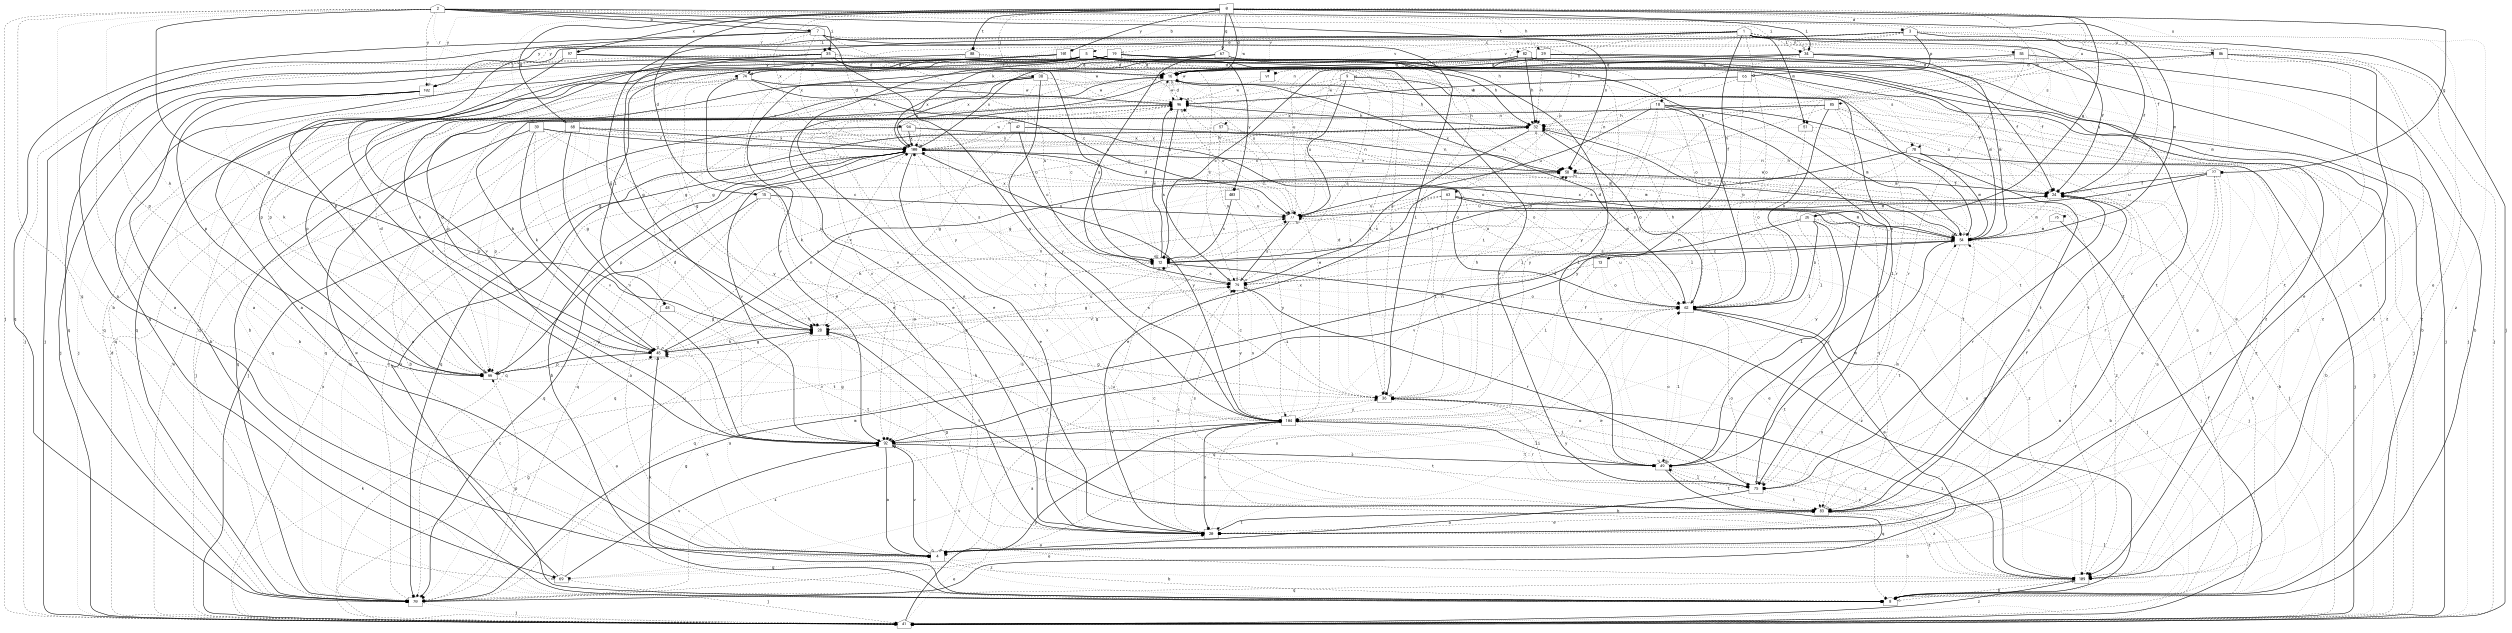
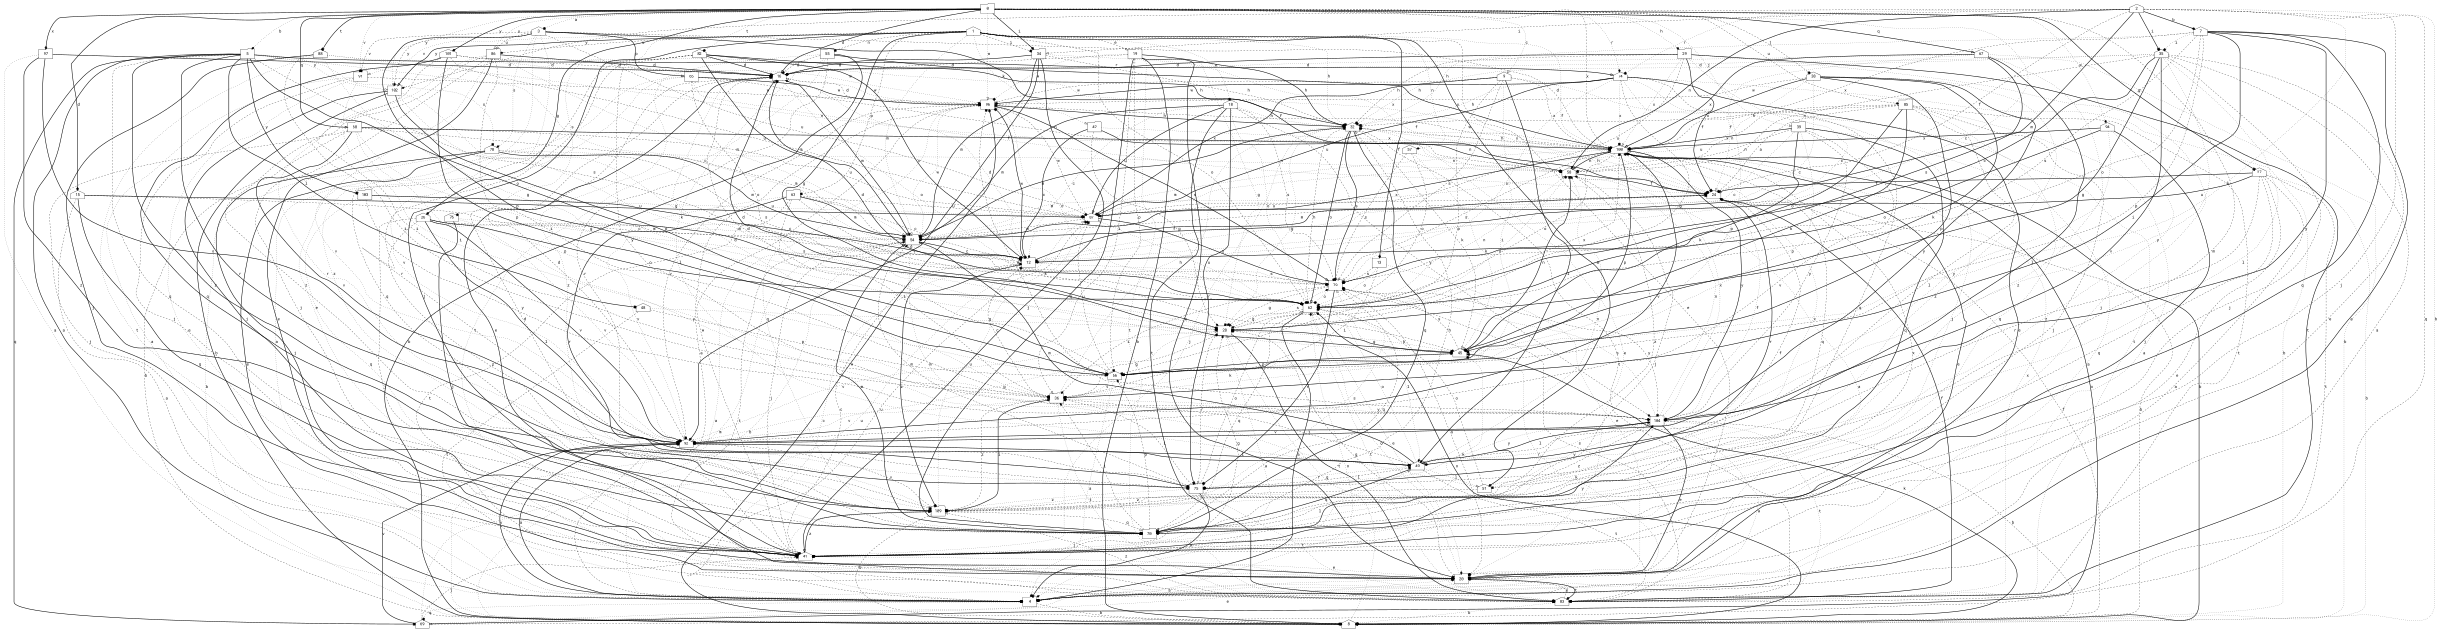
edge "1" -> "24": style bold -> dotted
node "101": shape folder -> house
node "34": shape house -> folder
edge "57" -> "100": removed, label "x"
edge "2" -> "28": removed, label "g"
node "403": label "403" -> "103"
node "77": label "77" -> "87"
edge "94" -> "70": removed, label "q"
edge "51" -> "49": reversed
edge "86" -> "83": now "27" -> "83"
node "36": shape house -> folder
edge "26" -> "41": style dotted -> dashed
